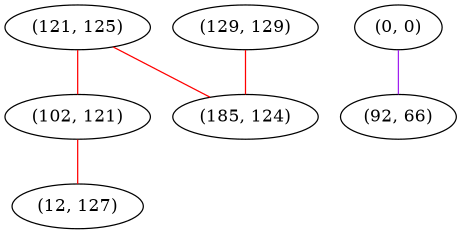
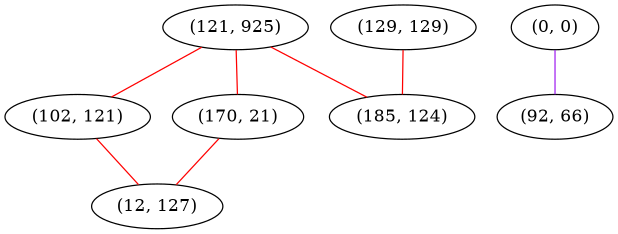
node "(121, 125)": label "(121, 125)" -> "(121, 925)"
node "(170, 21)": added
